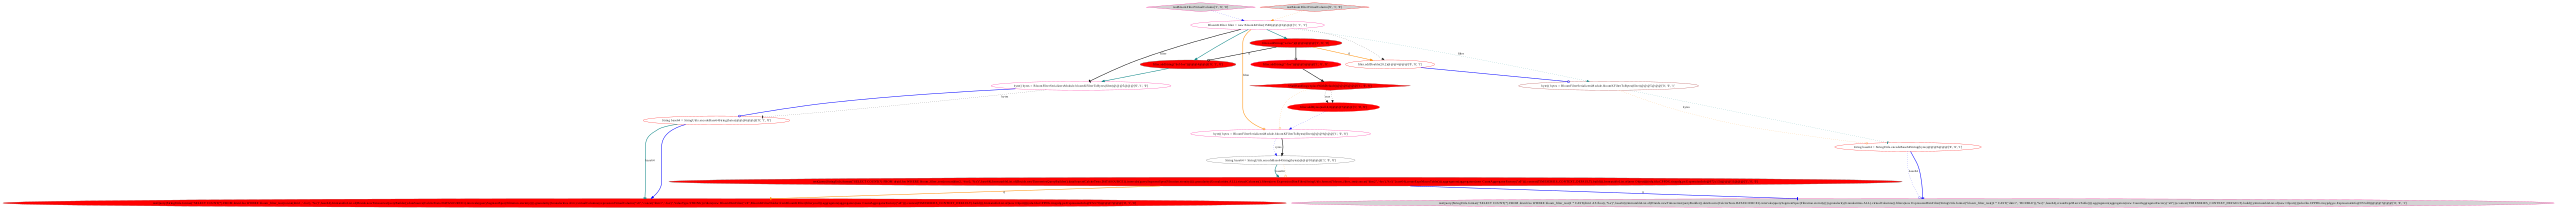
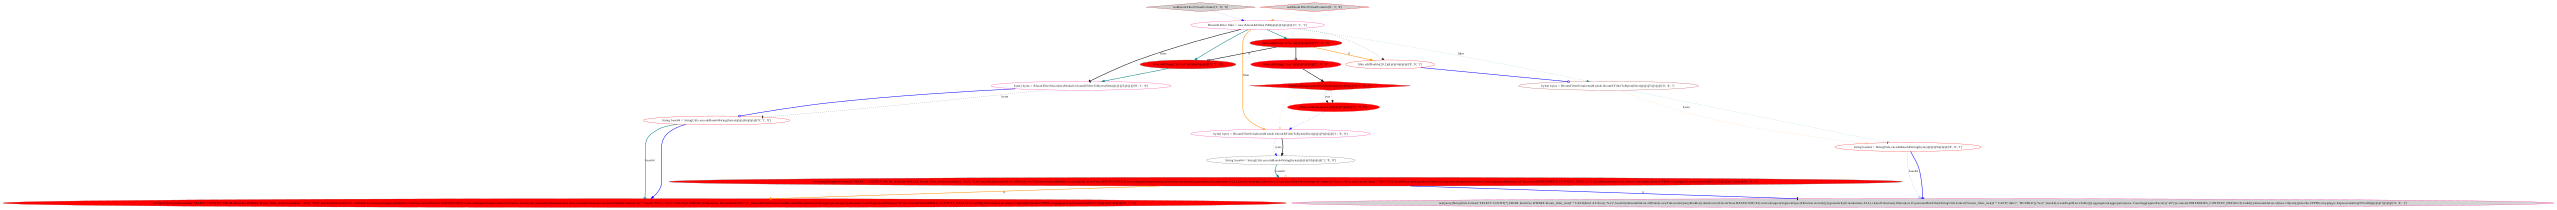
node "testBloomFilterVirtualColumn['1', '0', '0']": color deeppink -> brown
